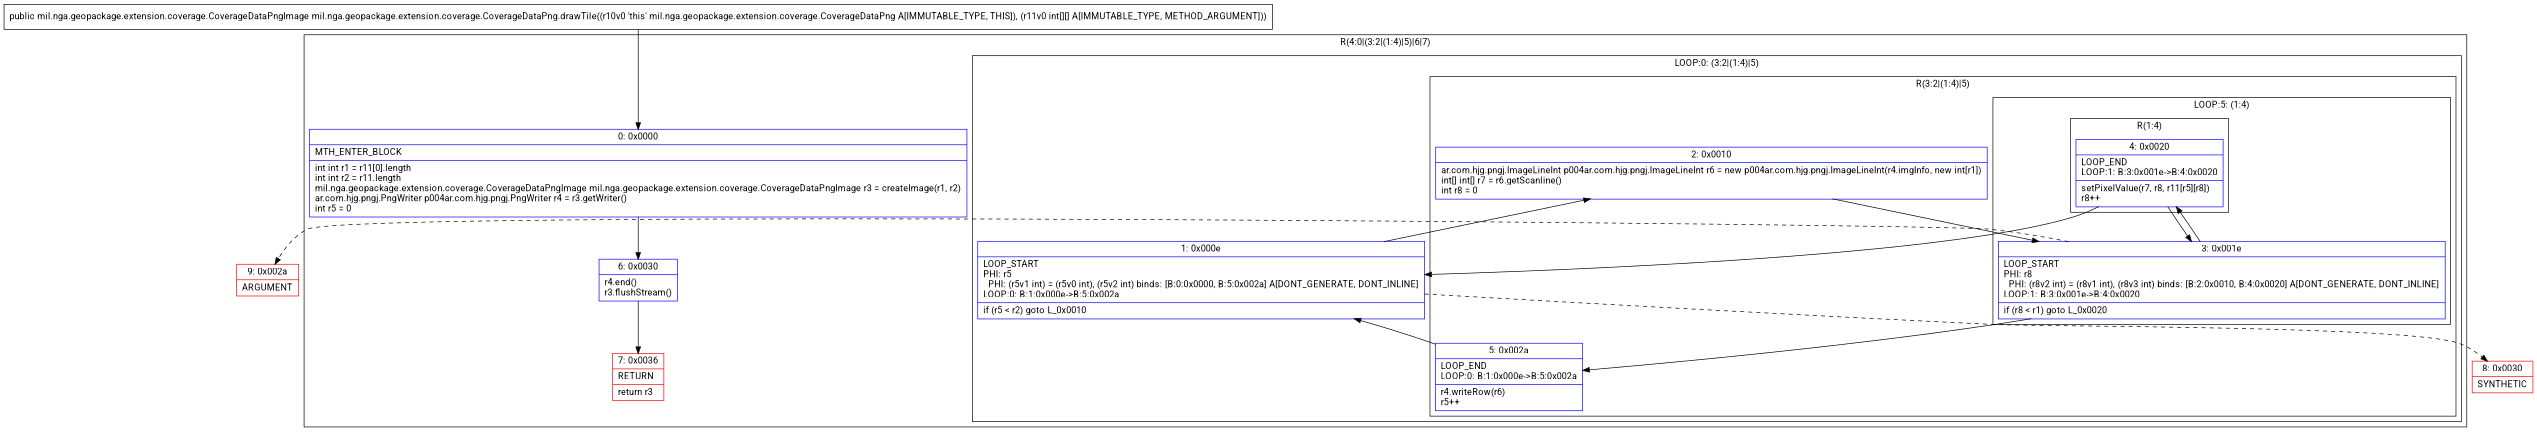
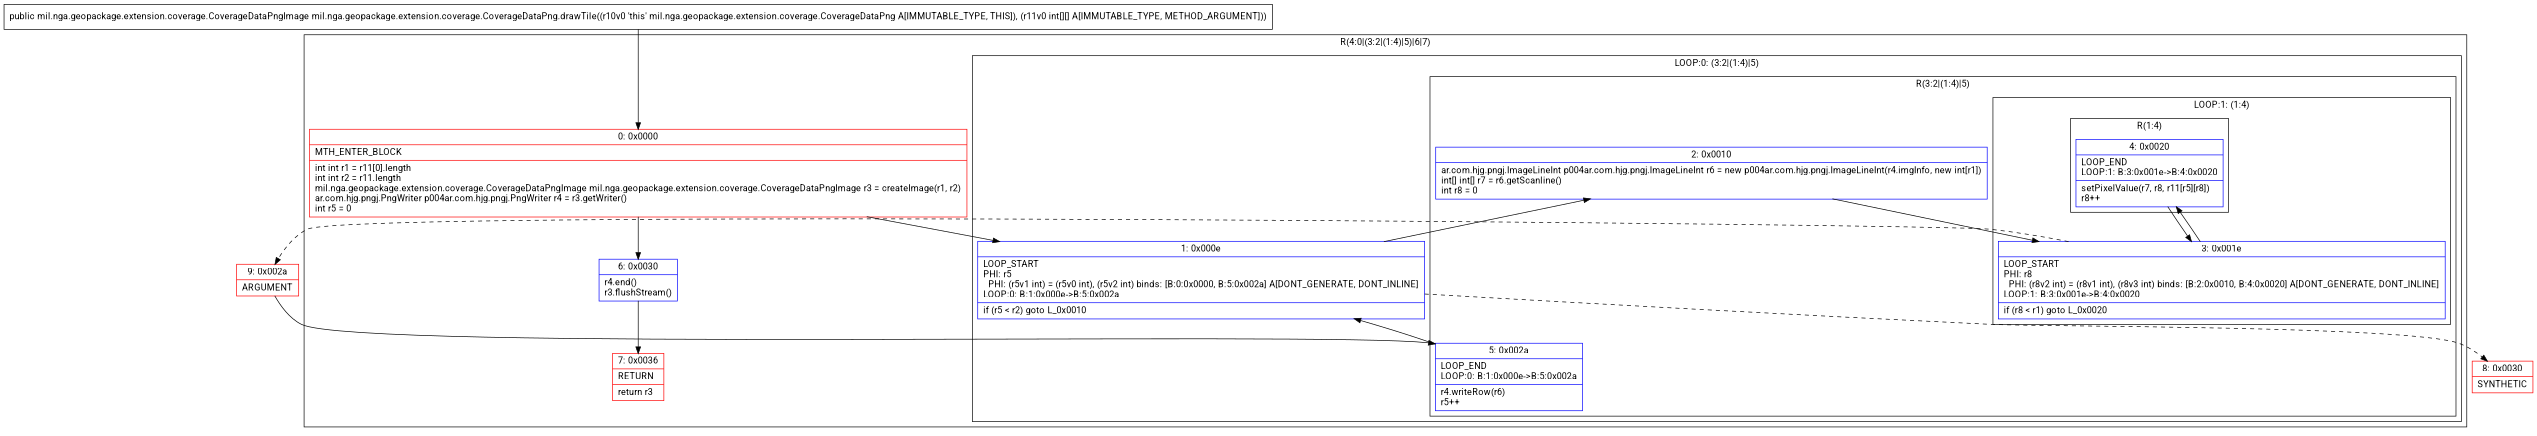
cluster "LOOP:5: (1:4)": label "LOOP:5: (1:4)" -> "LOOP:1: (1:4)"
node "0: 0x0000": color blue -> red
edge "4: 0x0020" -> "1: 0x000e": now "0: 0x0000" -> "1: 0x000e"
edge "3: 0x001e" -> "5: 0x002a": now "9: 0x002a" -> "5: 0x002a"
